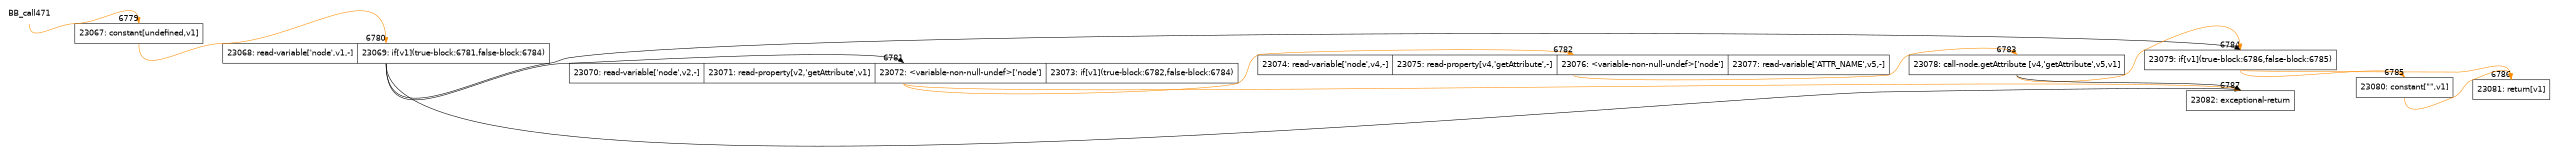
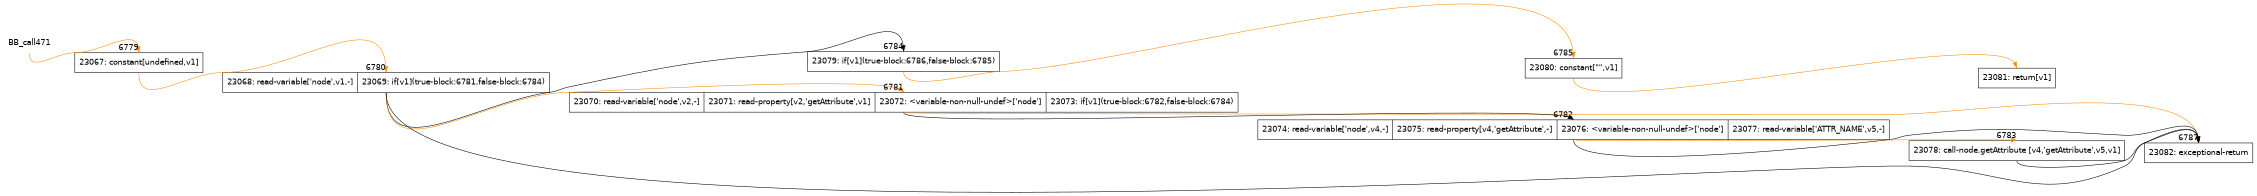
edge "23068: read-variable['node',v1,-]" -> "23070: read-variable['node',v2,-]": color black -> darkorange
edge "23078: call-node.getAttribute [v4,'getAttribute',v5,v1]" -> "23079: if[v1](true-block:6786,false-block:6785)": removed
edge "23079: if[v1](true-block:6786,false-block:6785)" -> "23081: return[v1]": removed
edge "23070: read-variable['node',v2,-]" -> "23074: read-variable['node',v4,-]": color darkorange -> black
edge "23074: read-variable['node',v4,-]" -> "23082: exceptional-return": added
